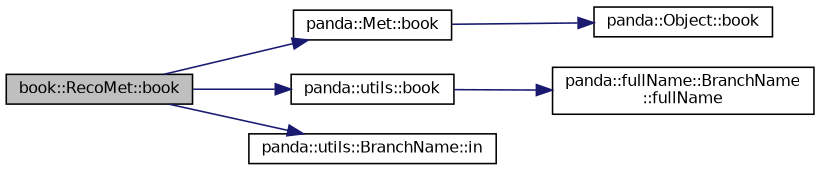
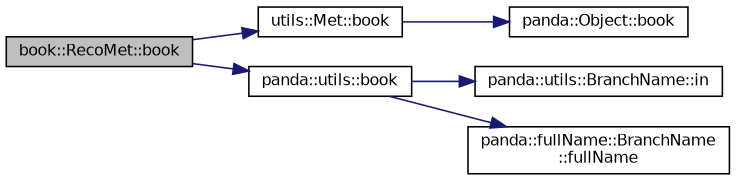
node "panda::Met::book": label "panda::Met::book" -> "utils::Met::book"
edge "book::RecoMet::book" -> "panda::utils::BranchName::in": now "panda::utils::book" -> "panda::utils::BranchName::in"
